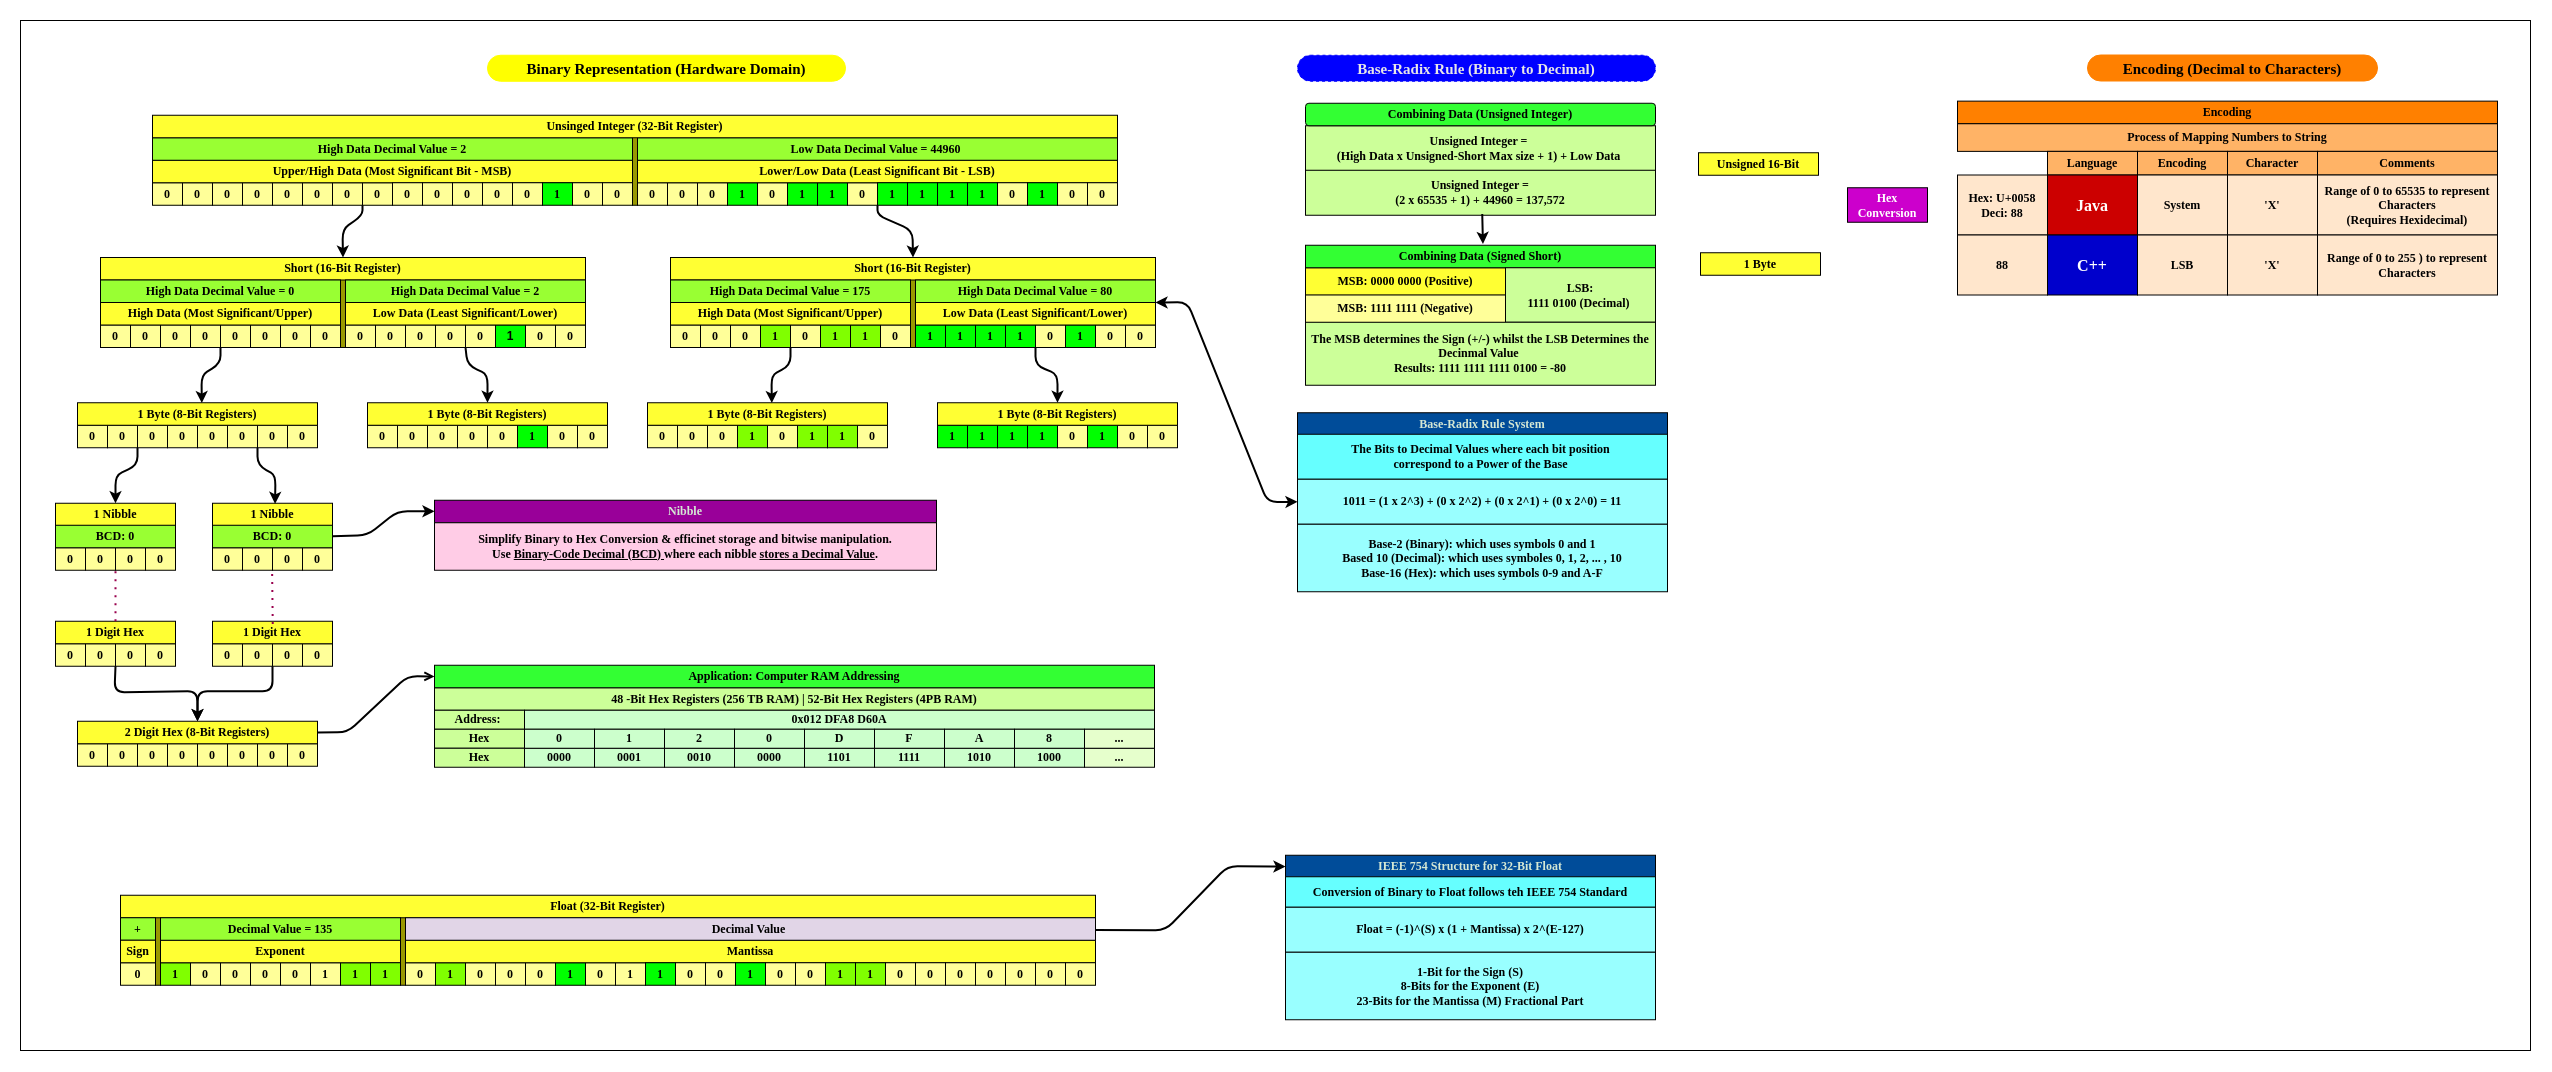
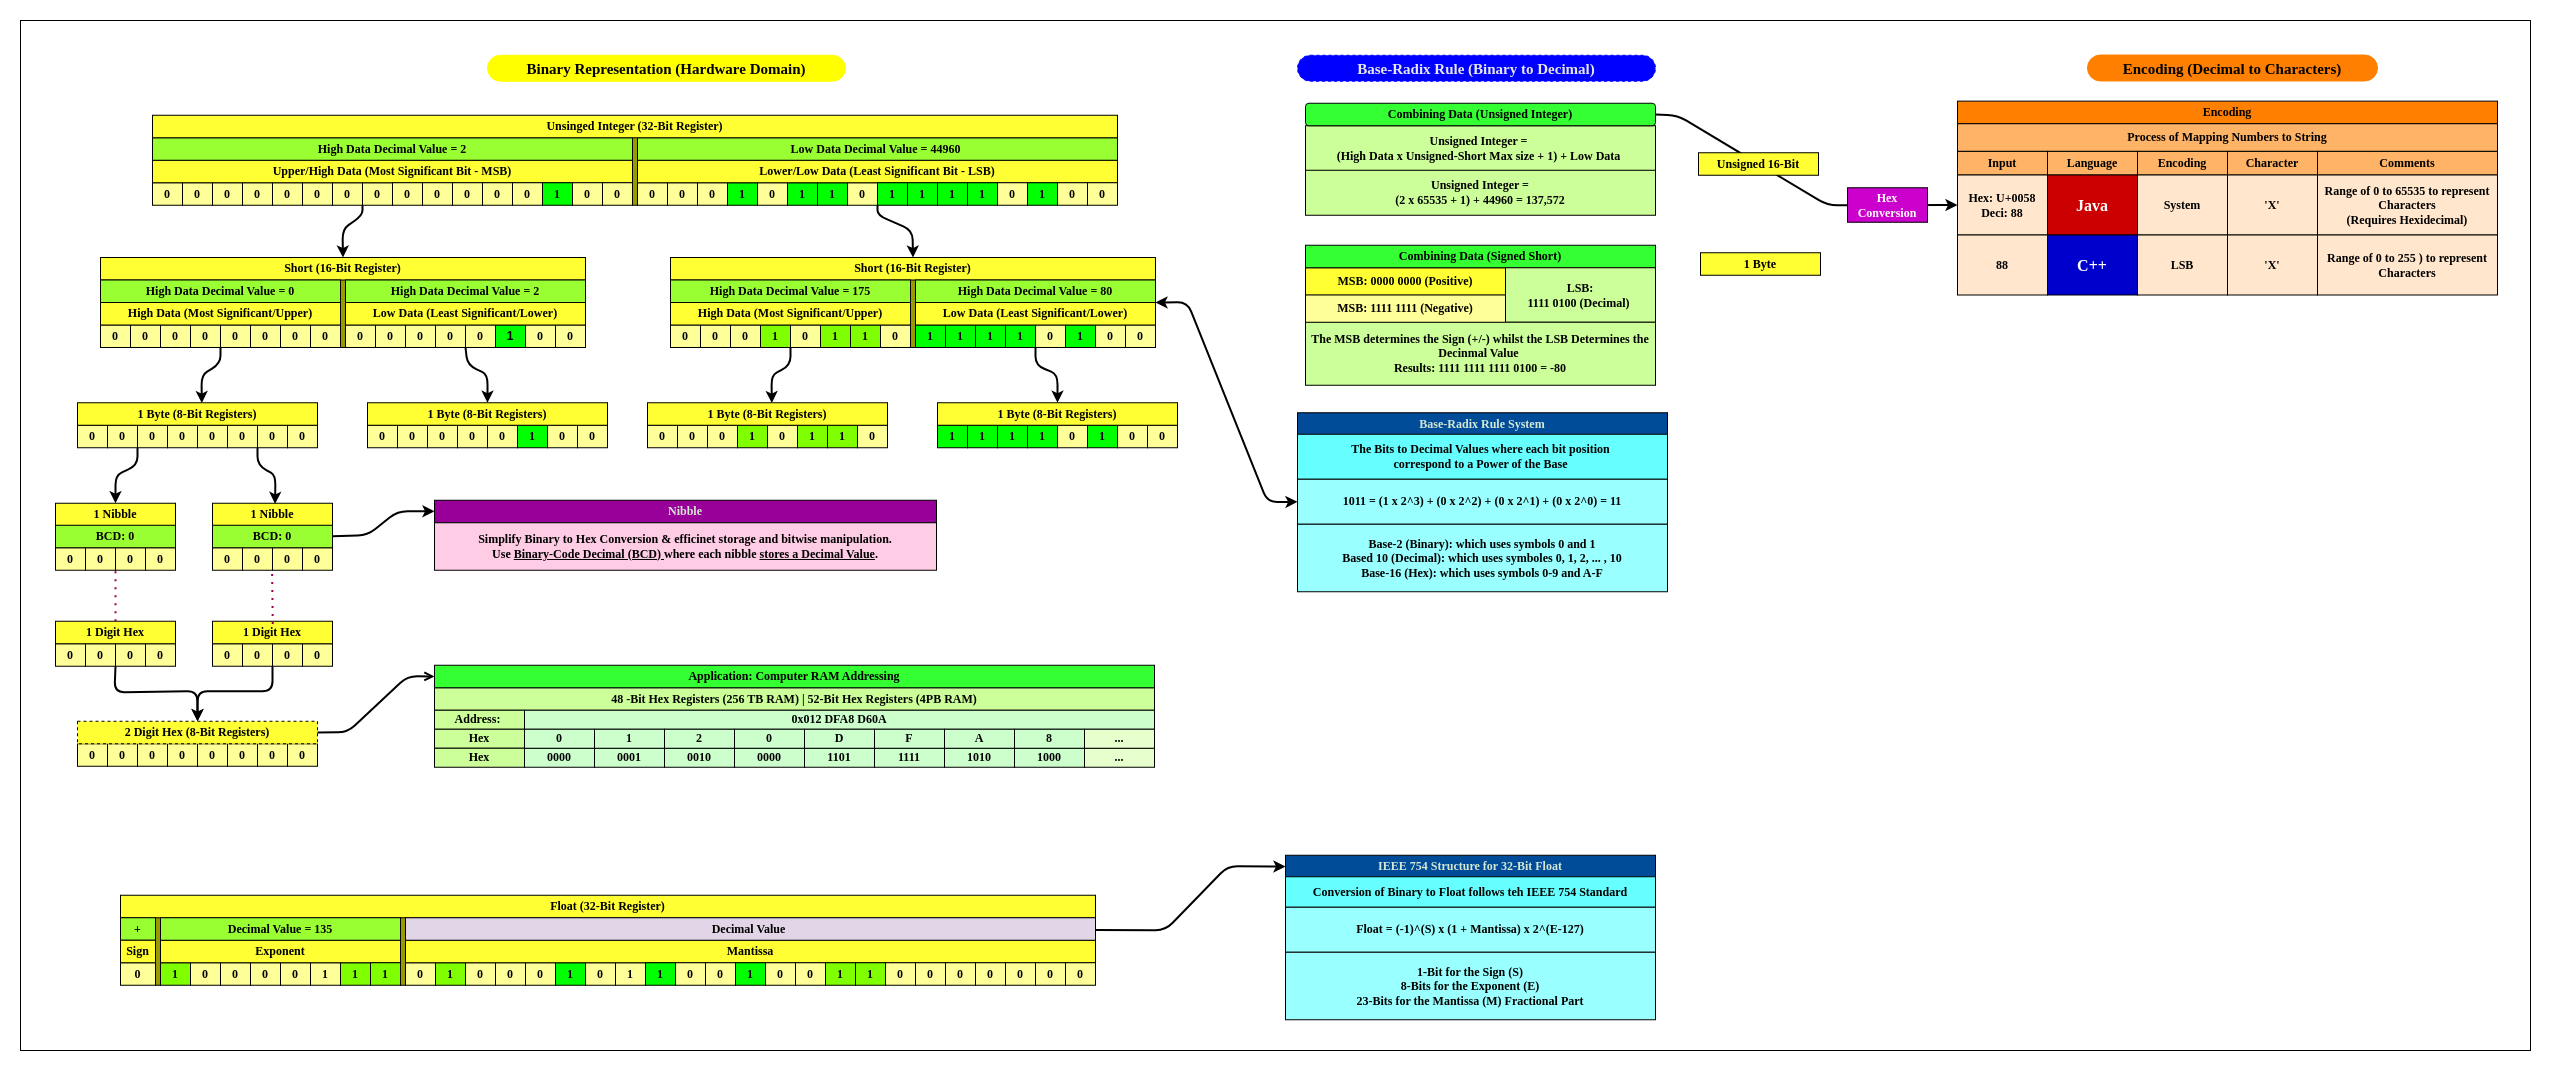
edge "Combining Data (Unsigned Integer)" -> "Hex: U+0058 Deci: 88": added
node "Input": added
edge "Unsigned Integer = (2 x 65535 + 1) + 44960 = 137,572" -> "Combining Data (Signed Short)": removed
node "2 Digit Hex (8-Bit Registers)": style solid -> dashed
